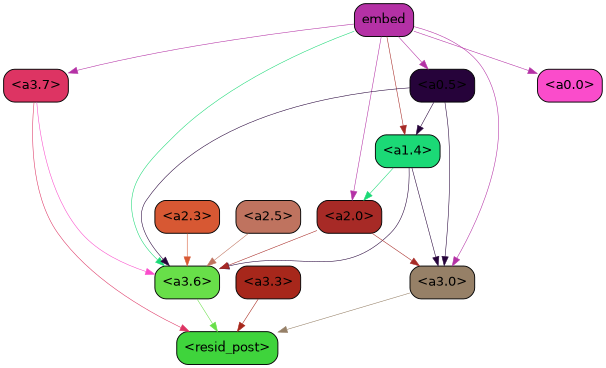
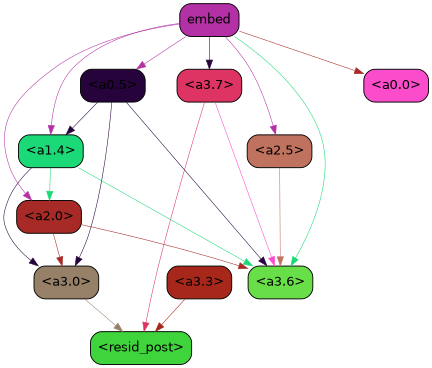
edge "embed" -> "<a3.7>": color #b431a5 -> #26033a
edge "embed" -> "<a0.0>": color #b431a5 -> #a72a26
edge "embed" -> "<a1.4>": color #a72a26 -> #b431a5
edge "embed" -> "<a3.0>": now "embed" -> "<a2.5>"
node "<a2.3>": removed
edge "<a1.4>" -> "<a3.6>": color #26033a -> #1bd976
edge "<a3.6>" -> "<resid_post>": removed
